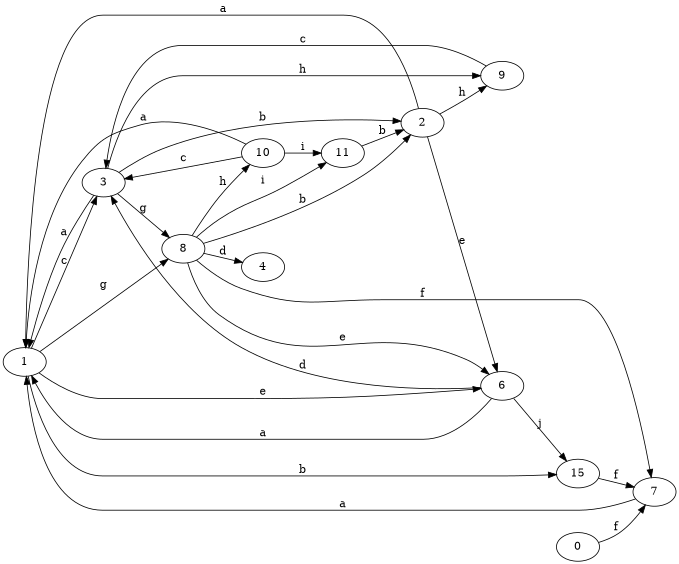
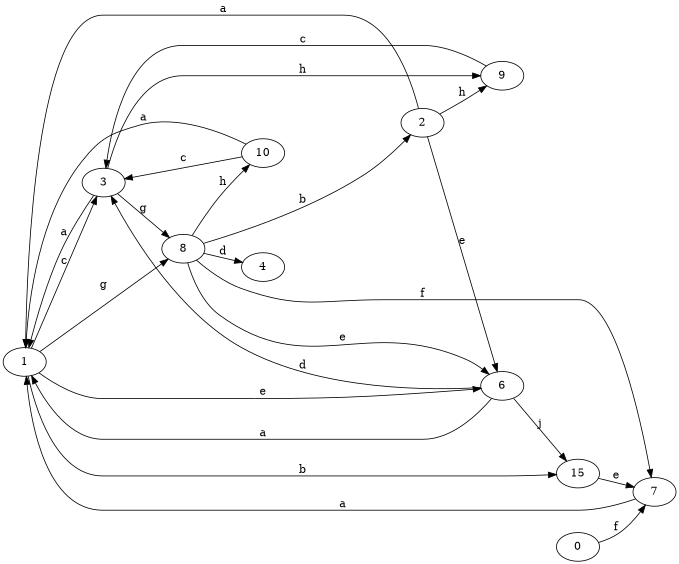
edge "3" -> "2": removed, label "b"
node "11": removed
edge "15" -> "7": label "f" -> "e"
